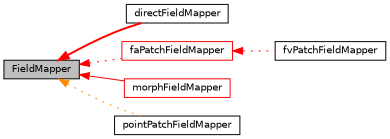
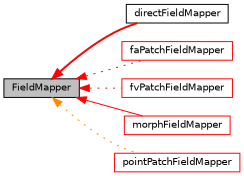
edge "fvPatchFieldMapper" -> "faPatchFieldMapper": now "fvPatchFieldMapper" -> "FieldMapper"
node "fvPatchFieldMapper": color black -> red
node "pointPatchFieldMapper": color black -> red
